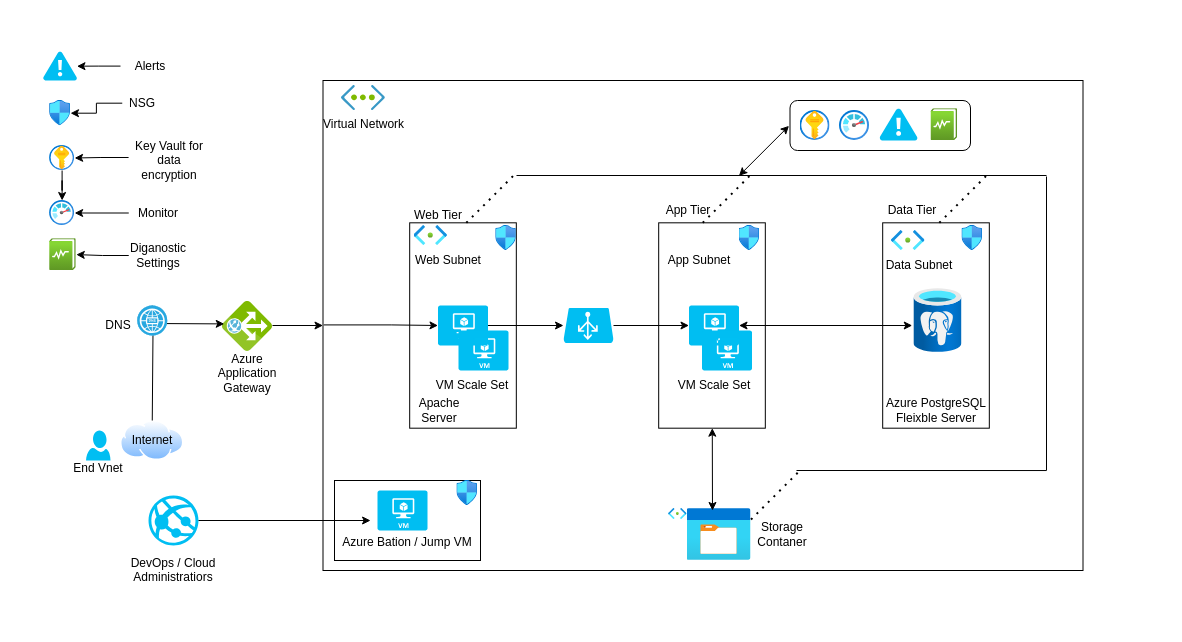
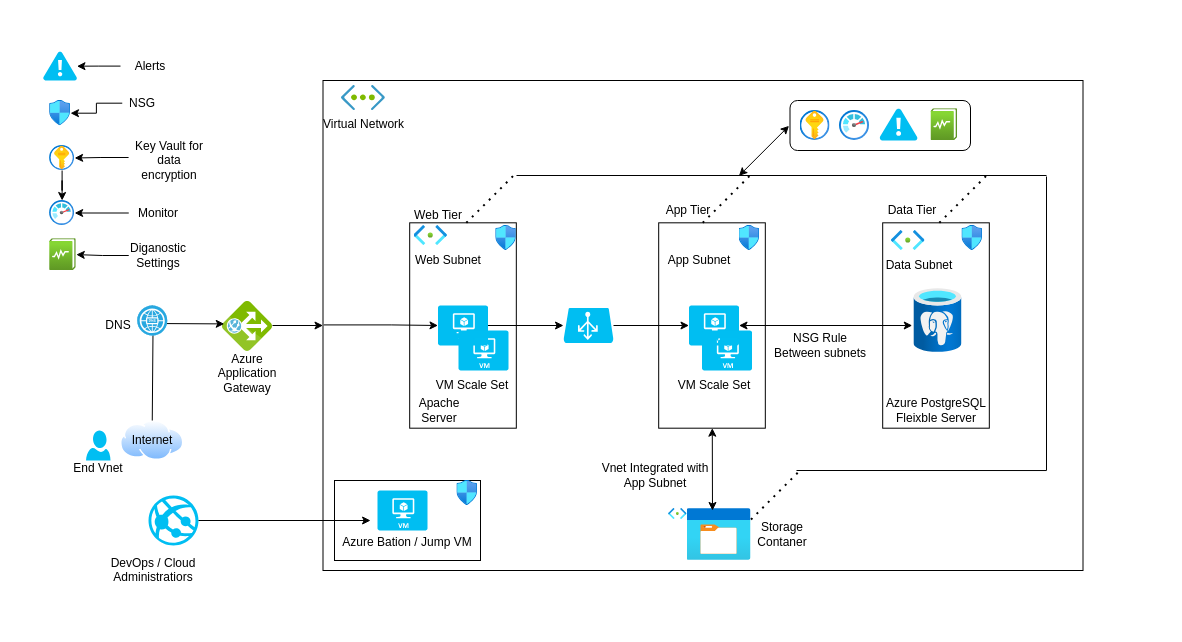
node "NSG Rule Between subnets": added
node "Vnet Integrated with App Subnet": added
node "DevOps / Cloud Administratiors": moved (174, 578) -> (154, 578)
